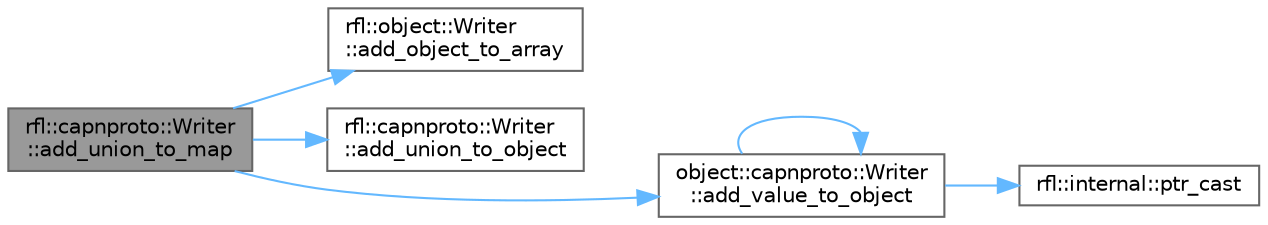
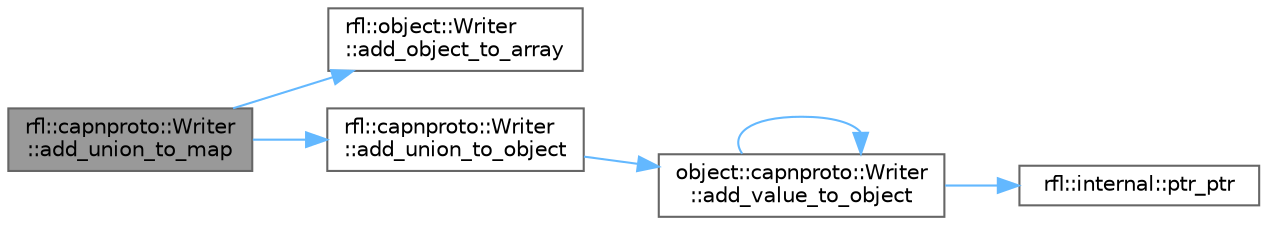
node "rfl::internal::ptr_cast": label "rfl::internal::ptr_cast" -> "rfl::internal::ptr_ptr"
edge "rfl::capnproto::Writer ::add_union_to_map" -> "object::capnproto::Writer ::add_value_to_object": now "rfl::capnproto::Writer ::add_union_to_object" -> "object::capnproto::Writer ::add_value_to_object"
